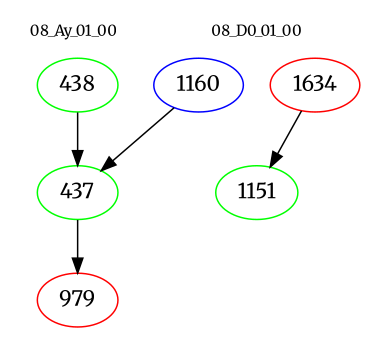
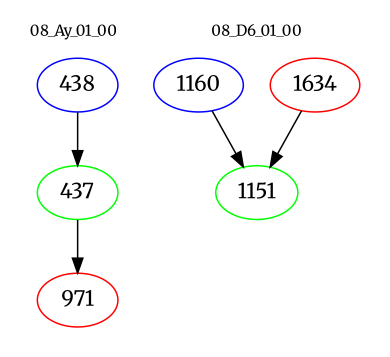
cluster "08_D0_01_00": label "08_D0_01_00" -> "08_D6_01_00"
node "438": color green -> blue
edge "1160" -> "437": now "1160" -> "1151"
node "979": label "979" -> "971"
